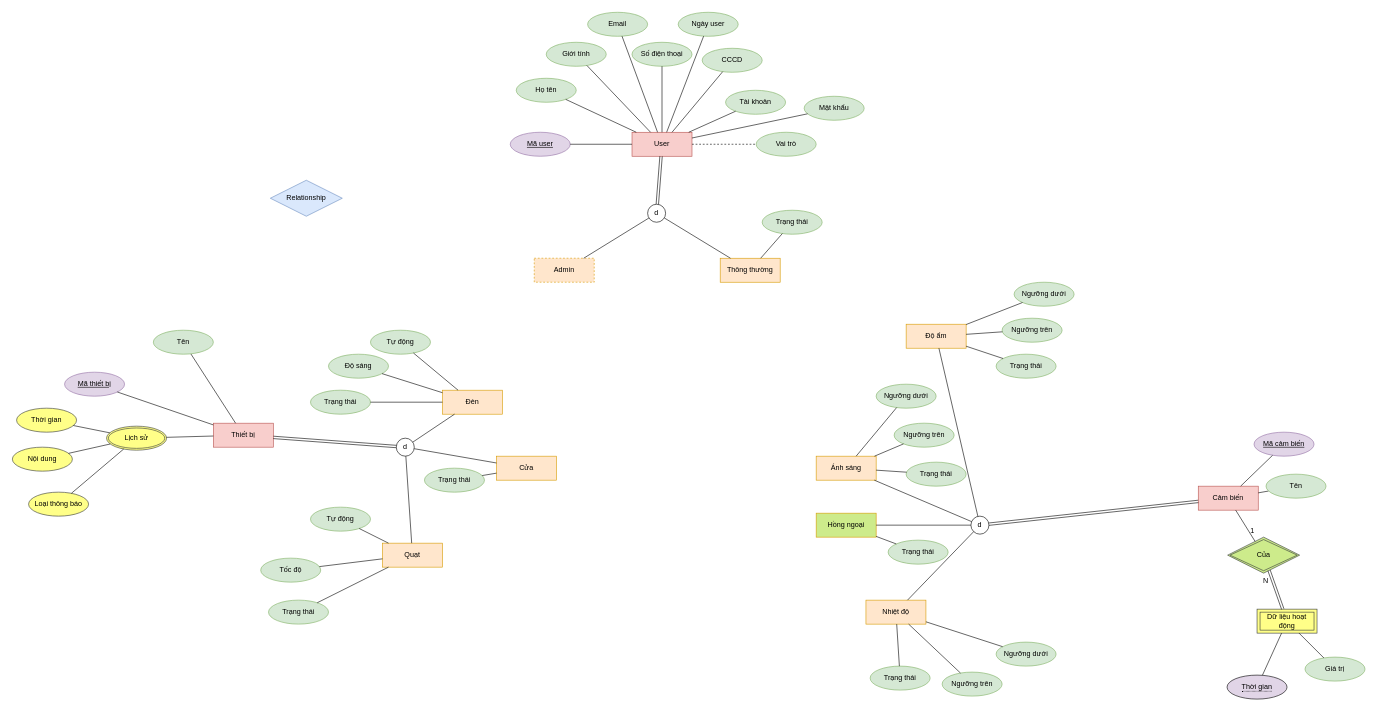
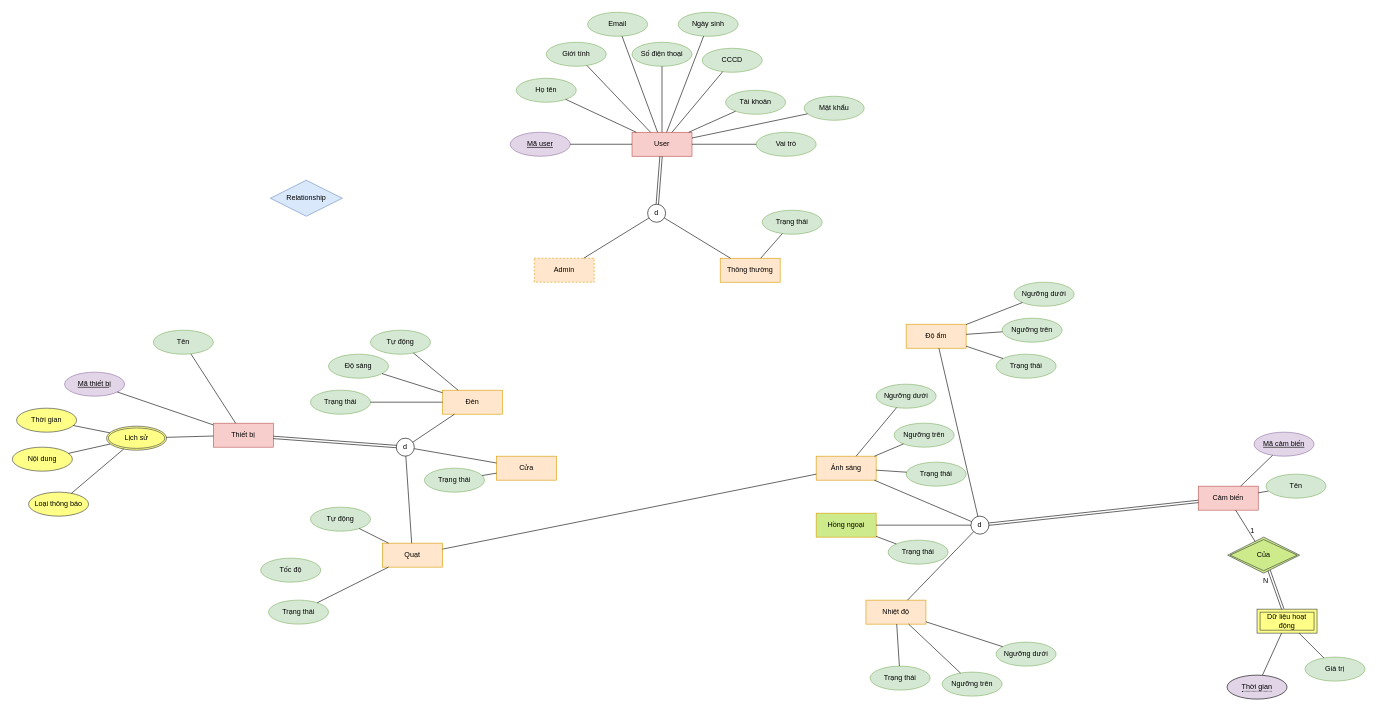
node "Ngày user": label "Ngày user" -> "Ngày sinh"
edge "User" -- "Vai trò": style dashed -> solid
edge "Quạt" -- "Tốc độ": now "Quạt" -- "Ánh sáng"
